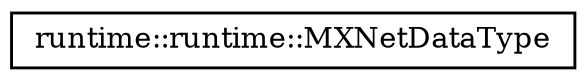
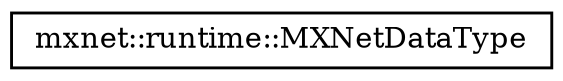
node "runtime::runtime::MXNetDataType": label "runtime::runtime::MXNetDataType" -> "mxnet::runtime::MXNetDataType"
